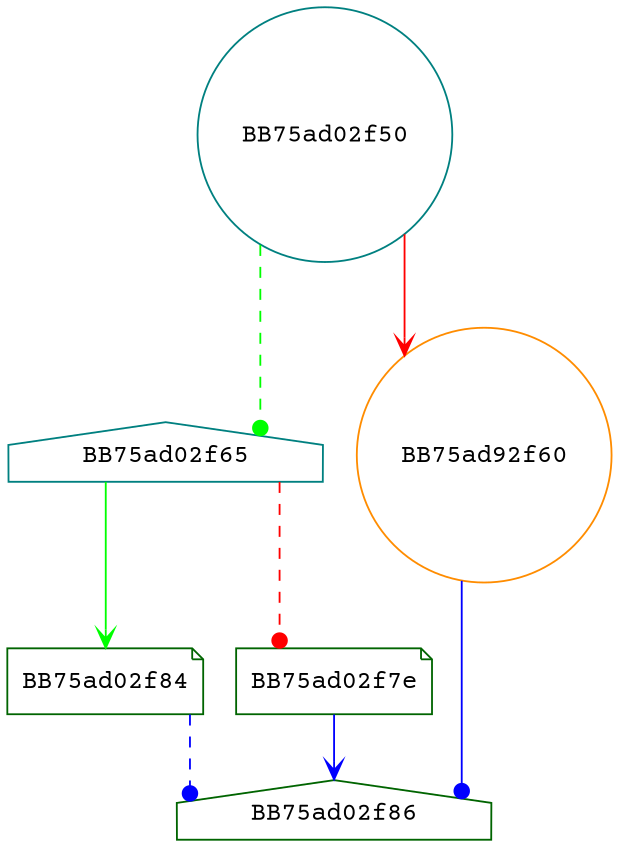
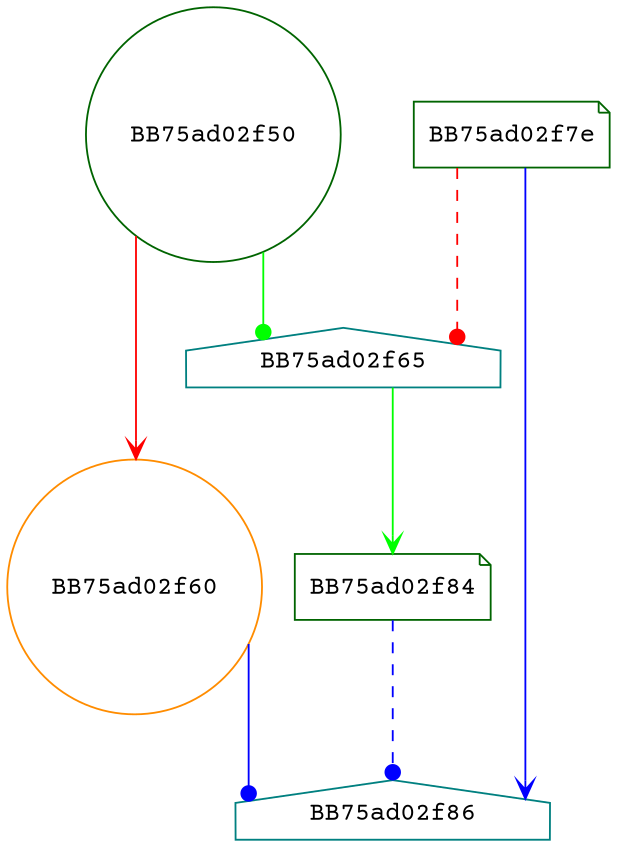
node "BB75ad02f50": color teal -> darkgreen
edge "BB75ad02f50" -> "BB75ad02f65": style dashed -> solid
node "BB75ad92f60": label "BB75ad92f60" -> "BB75ad02f60"
edge "BB75ad02f65" -> "BB75ad02f7e": reversed
node "BB75ad02f86": color darkgreen -> teal
